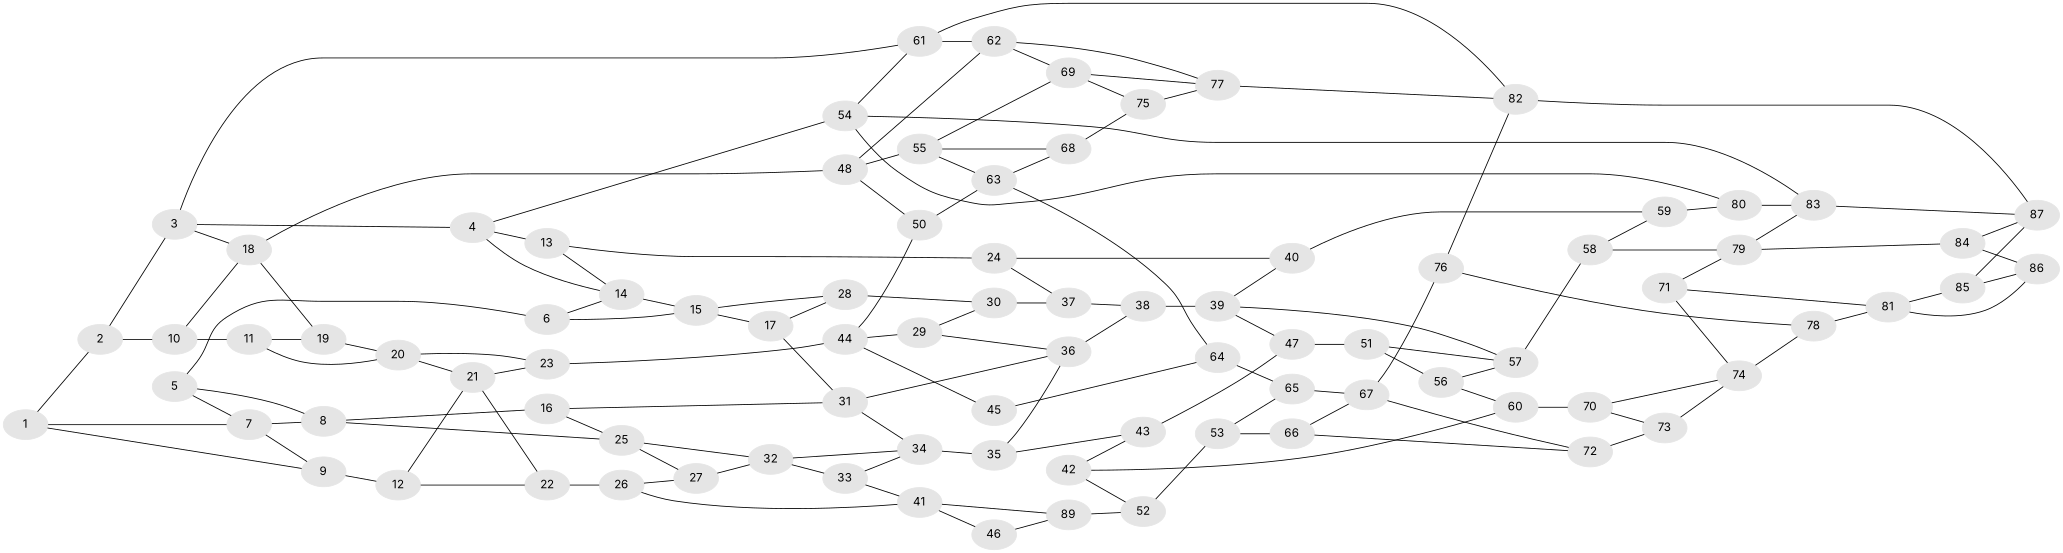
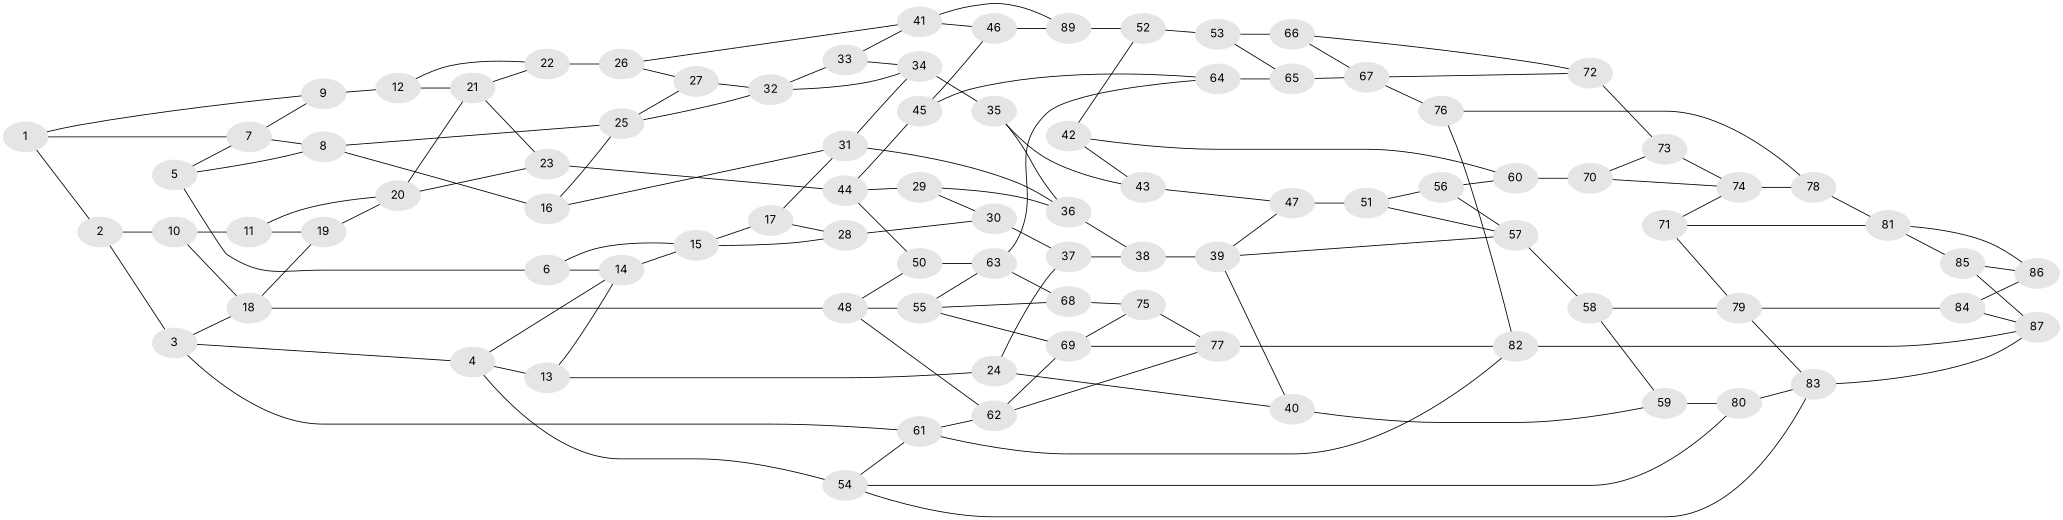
edge "46" -- "45": added
